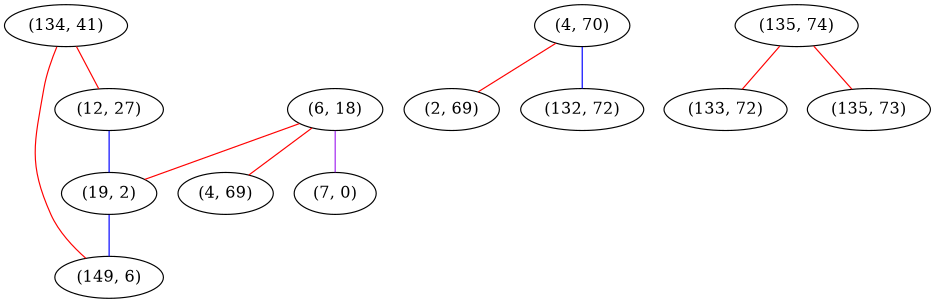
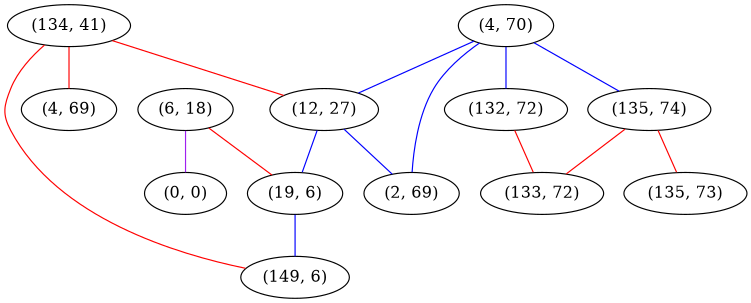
edge "(4, 70)" -- "(12, 27)": added
edge "(4, 70)" -- "(135, 74)": added
edge "(4, 70)" -- "(2, 69)": color red -> blue
edge "(132, 72)" -- "(133, 72)": added
edge "(6, 18)" -- "(4, 69)": now "(134, 41)" -- "(4, 69)"
edge "(12, 27)" -- "(2, 69)": added
node "(19, 2)": label "(19, 2)" -> "(19, 6)"
node "(7, 0)": label "(7, 0)" -> "(0, 0)"
